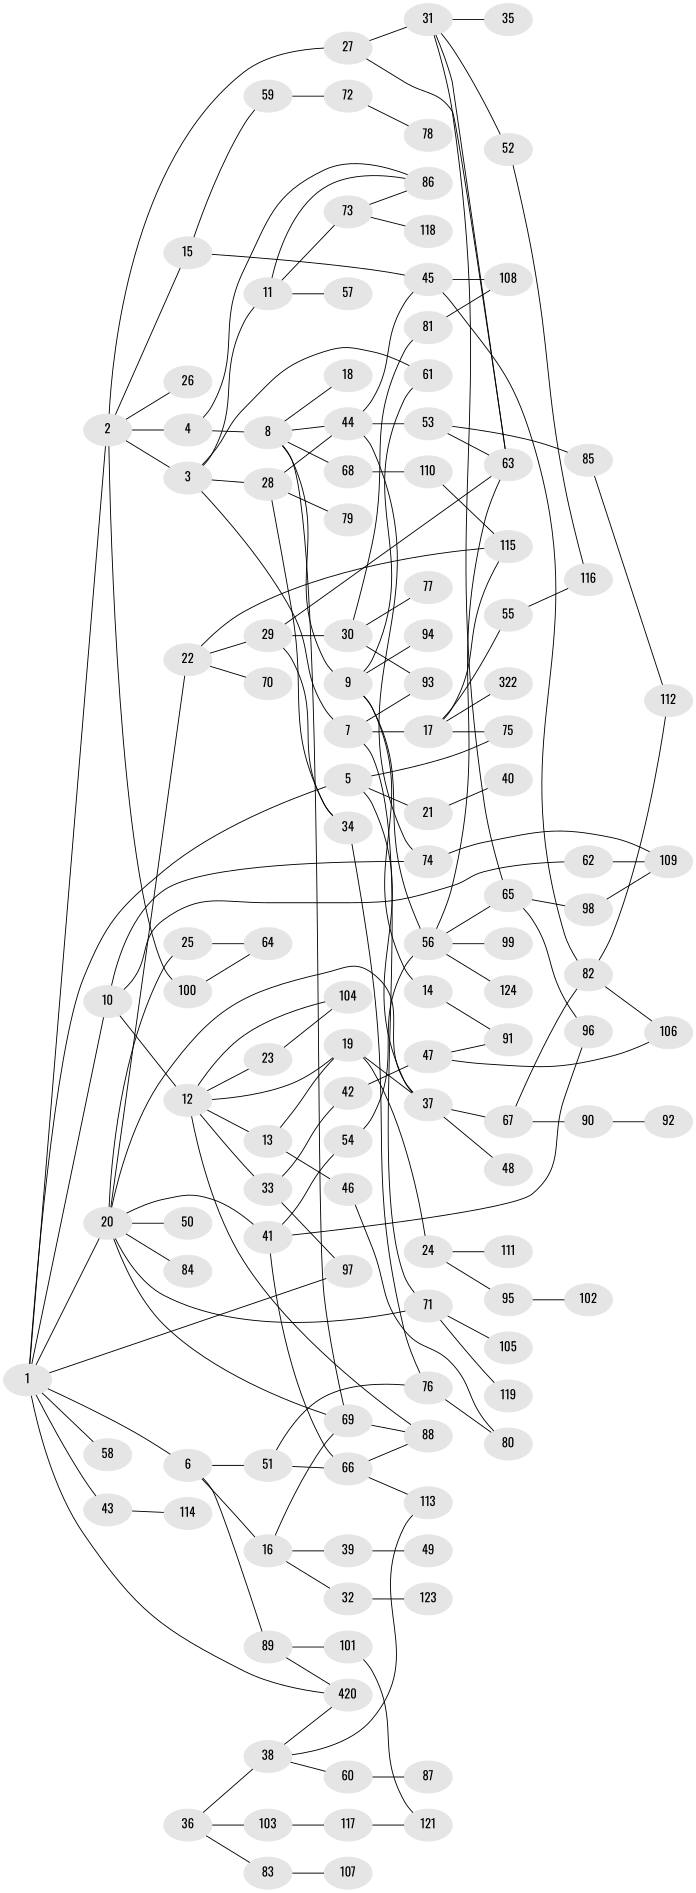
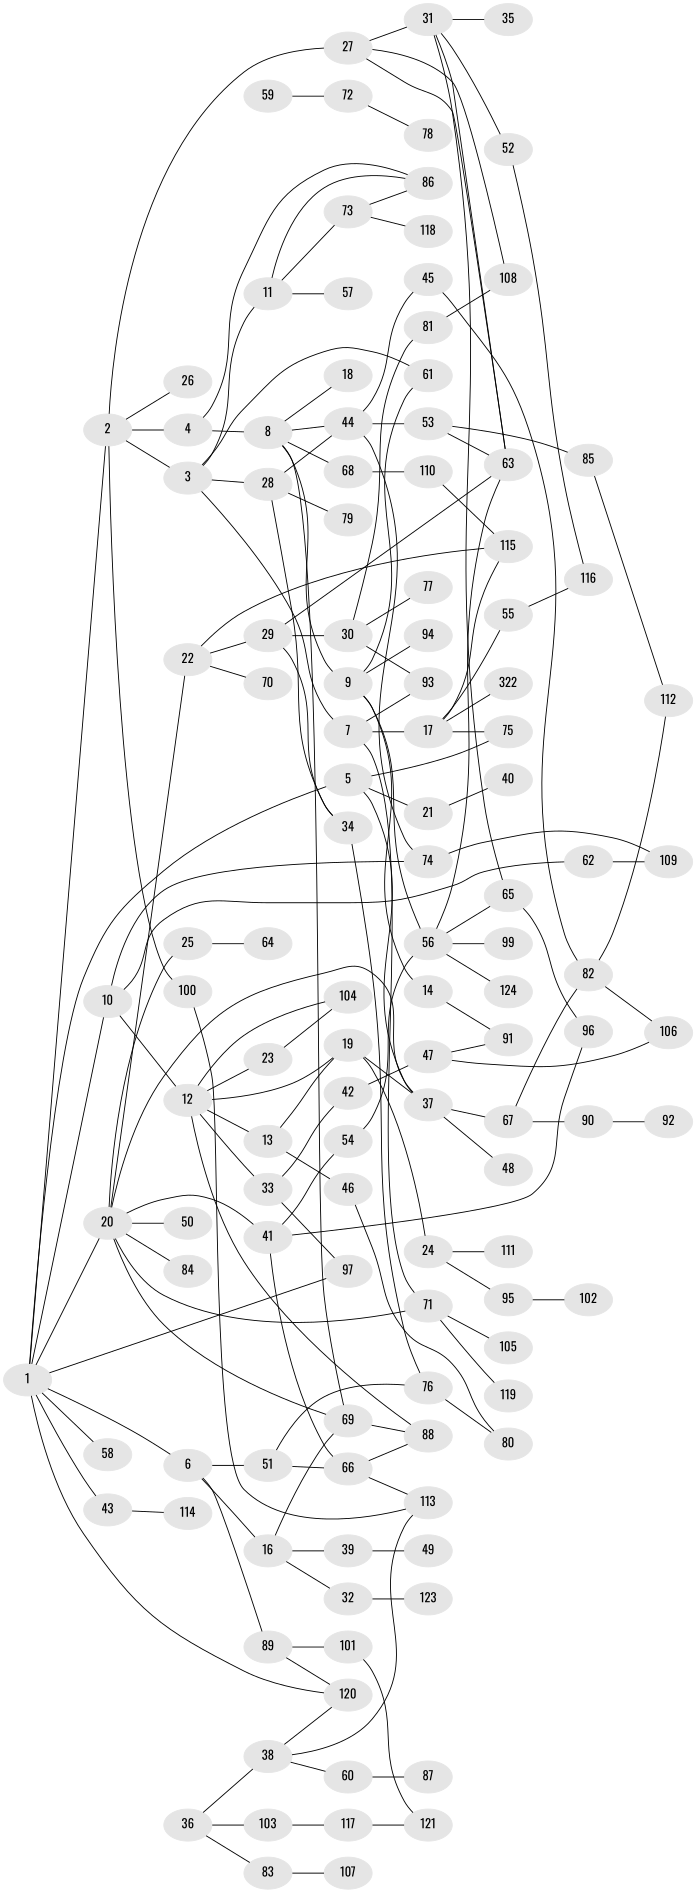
node "15": removed
edge "45" -- "108": now "27" -- "108"
node "98": removed
edge "64" -- "100": now "113" -- "100"
node "420": label "420" -> "120"
